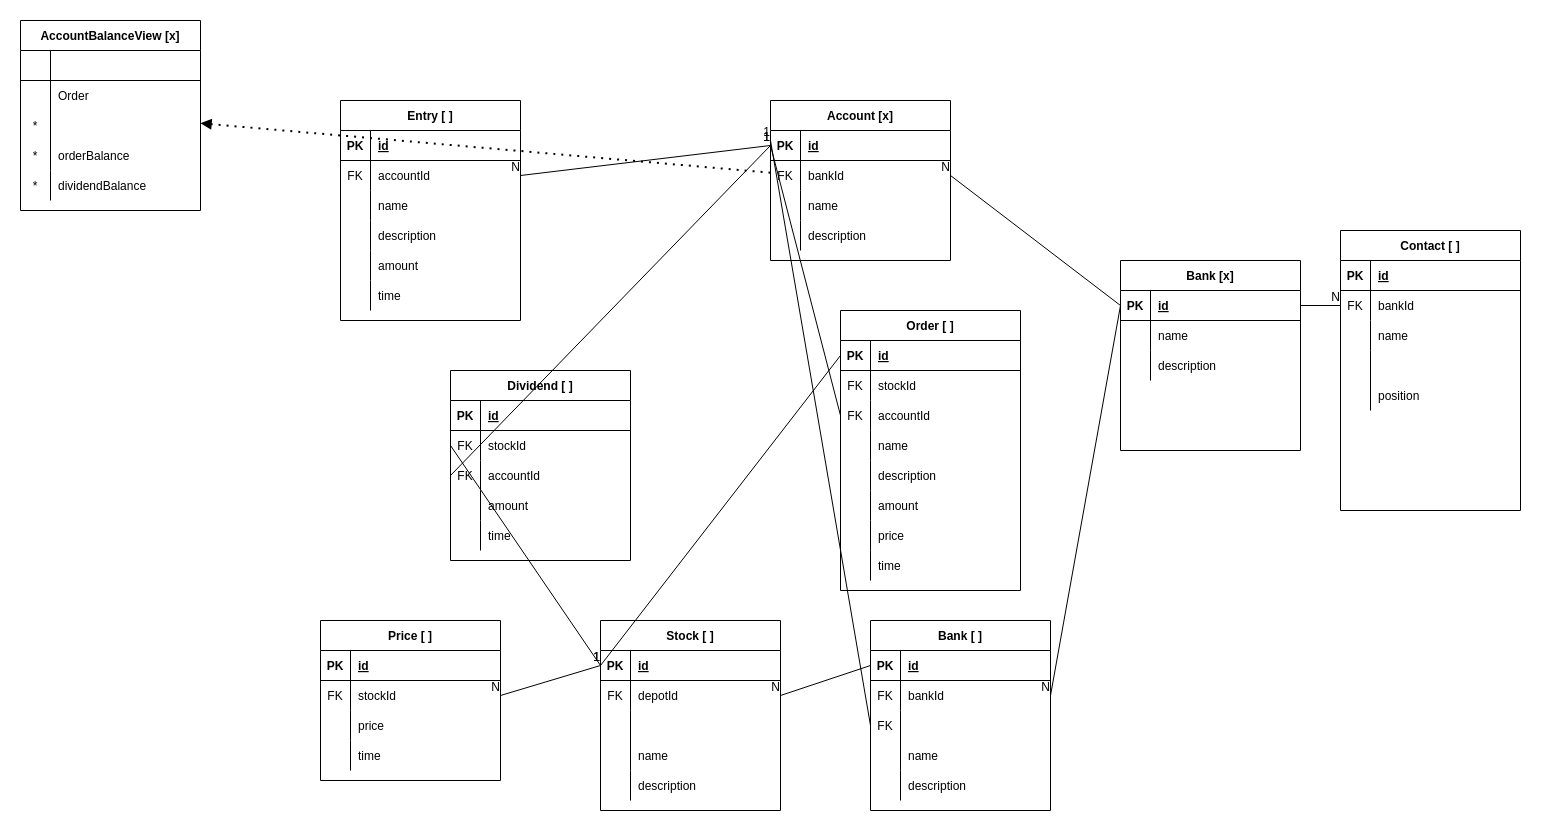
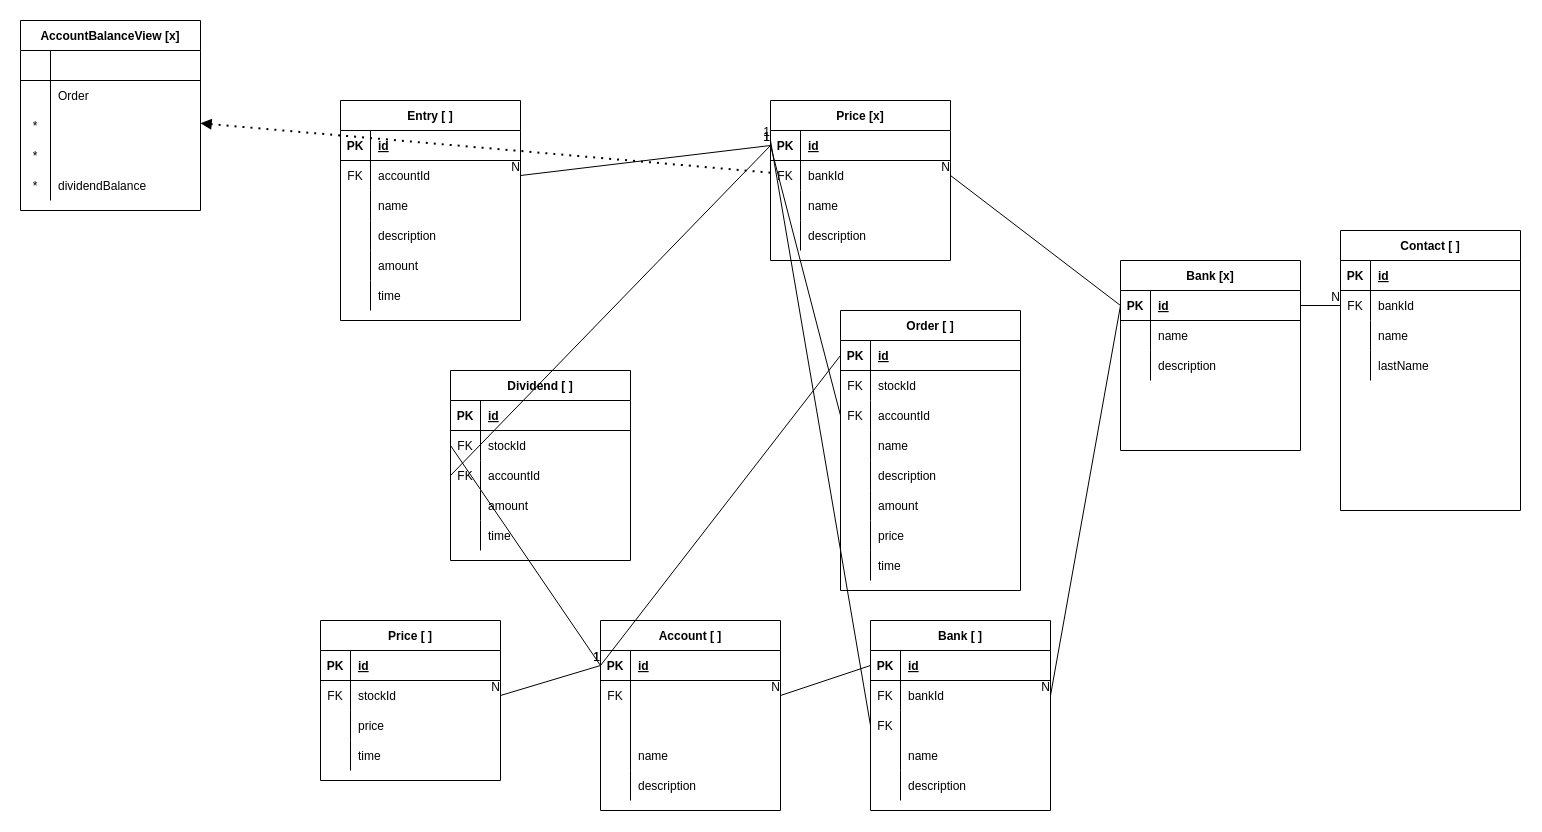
node "Account [x]": label "Account [x]" -> "Price [x]"
node "orderBalance": removed
node "lastName": added
node "position": removed
node "Stock [ ]": label "Stock [ ]" -> "Account [ ]"
node "depotId": removed
